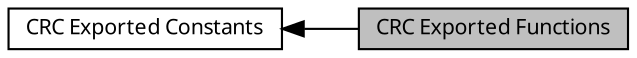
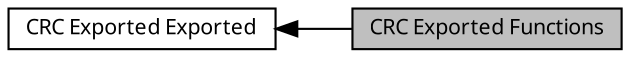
node "CRC Exported Constants": label "CRC Exported Constants" -> "CRC Exported Exported"
